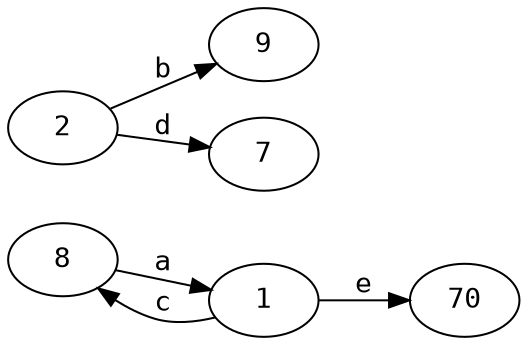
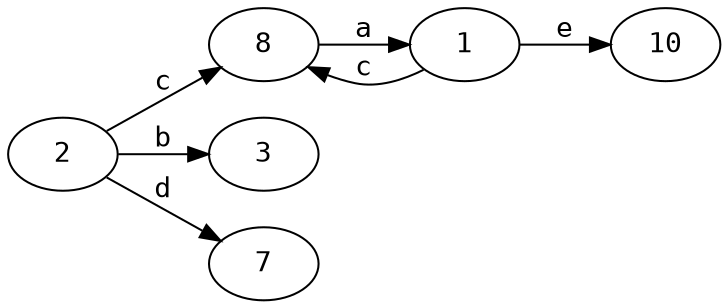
node "9": label "9" -> "3"
edge "2" -> "8": added, label "c"
node "70": label "70" -> "10"
